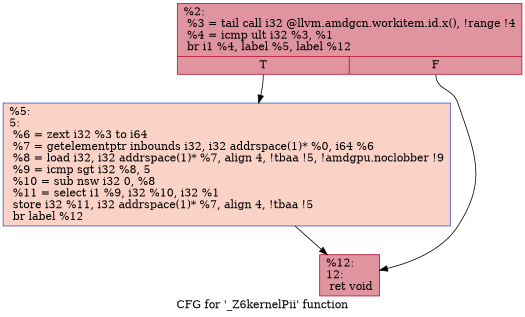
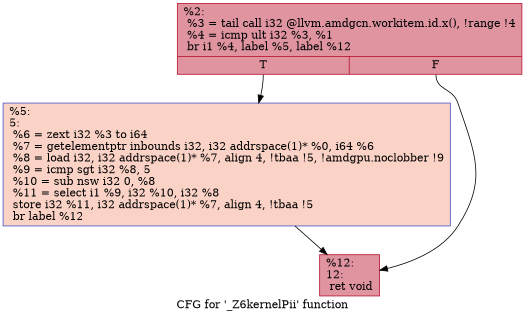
node "%5:": text "%11 = select i1 %9, i32 %10, i32 %1" -> "%11 = select i1 %9, i32 %10, i32 %8"
